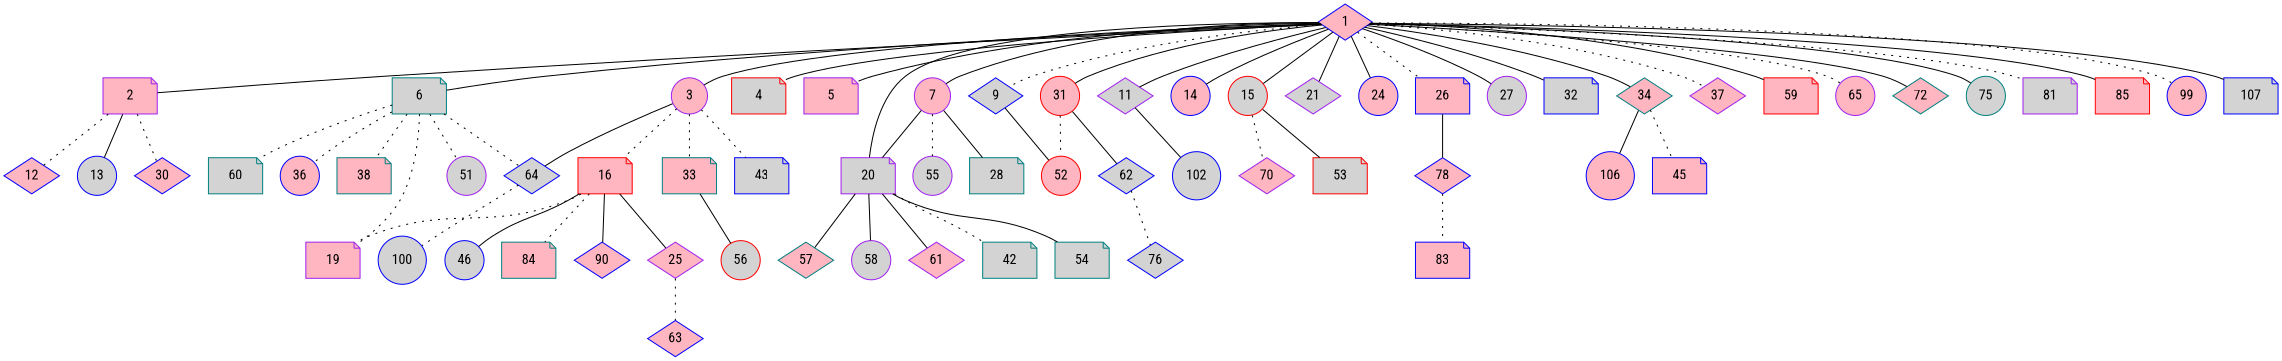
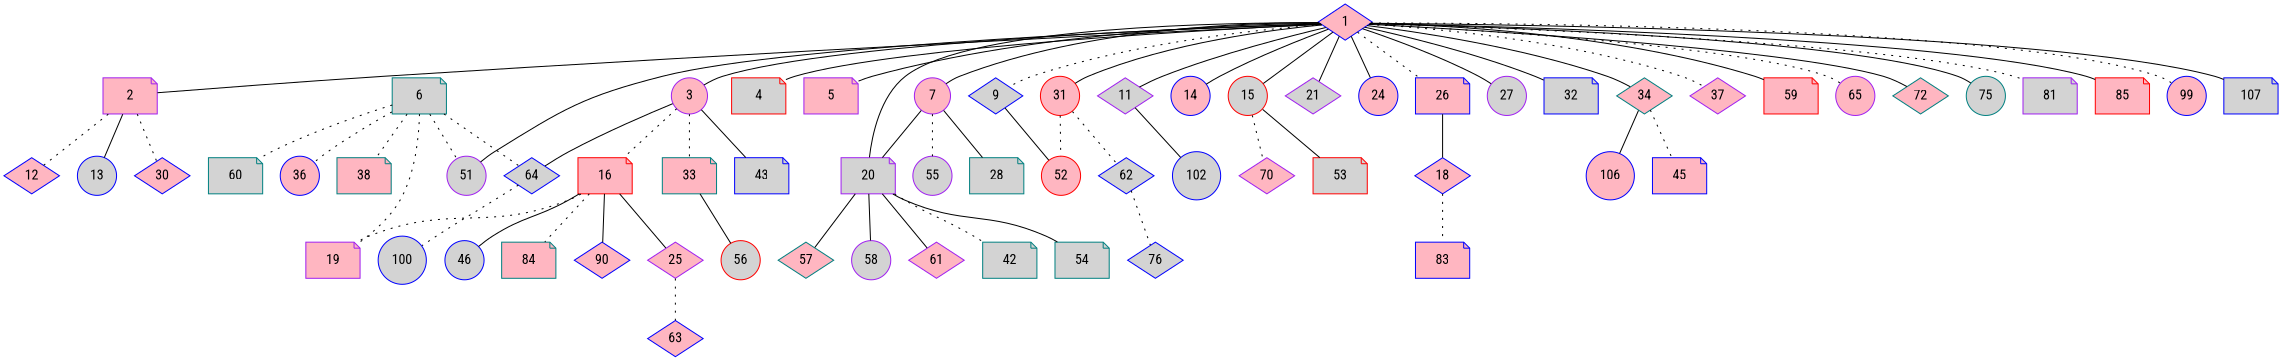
edge "1" -- "6": now "1" -- "51"
edge "3" -- "43": style dotted -> solid
edge "31" -- "62": style solid -> dotted
node "78": label "78" -> "18"
